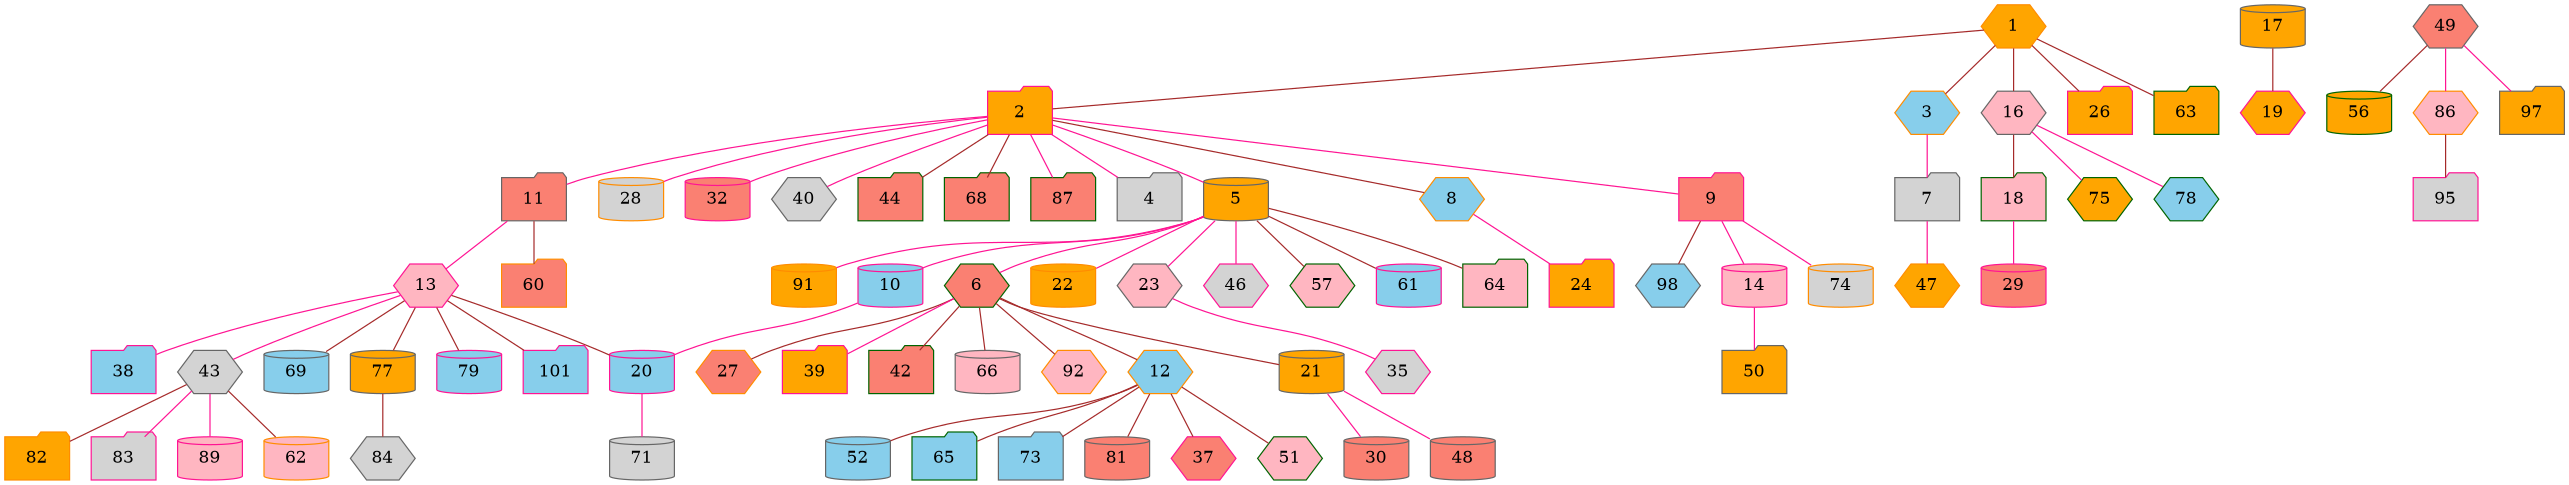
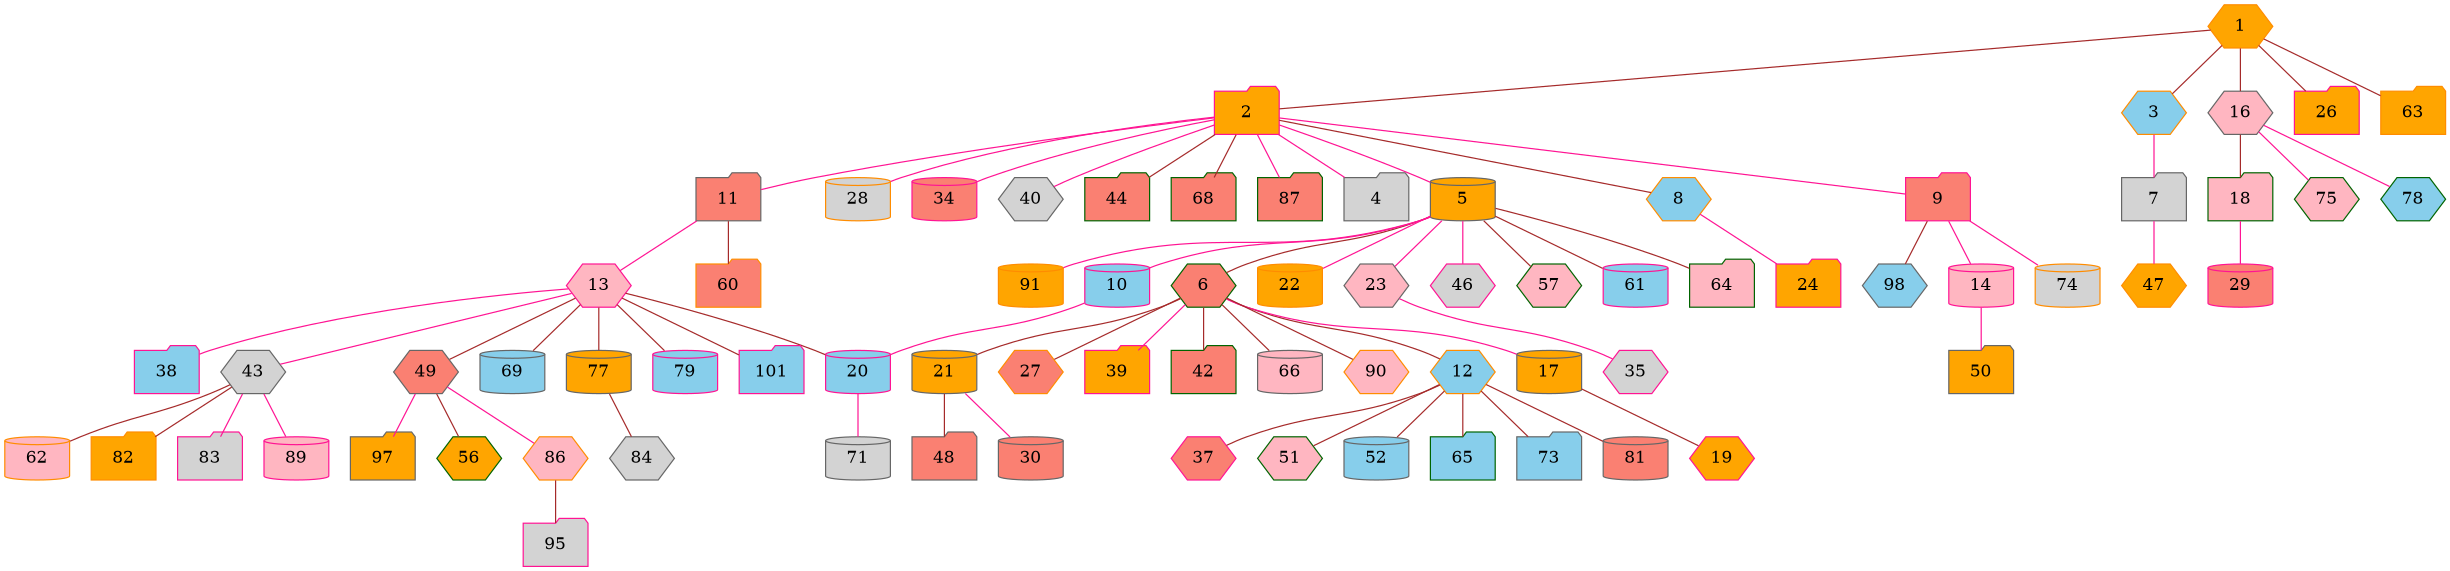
node "63": color darkgreen -> darkorange
node "56": shape cylinder -> hexagon
node "32": label "32" -> "34"
node "75": fillcolor orange -> lightpink
edge "5" -- "6": color deeppink -> brown
edge "6" -- "17": added
edge "13" -- "49": added
node "92": label "92" -> "90"
edge "21" -- "48": color deeppink -> brown
node "48": shape cylinder -> folder
